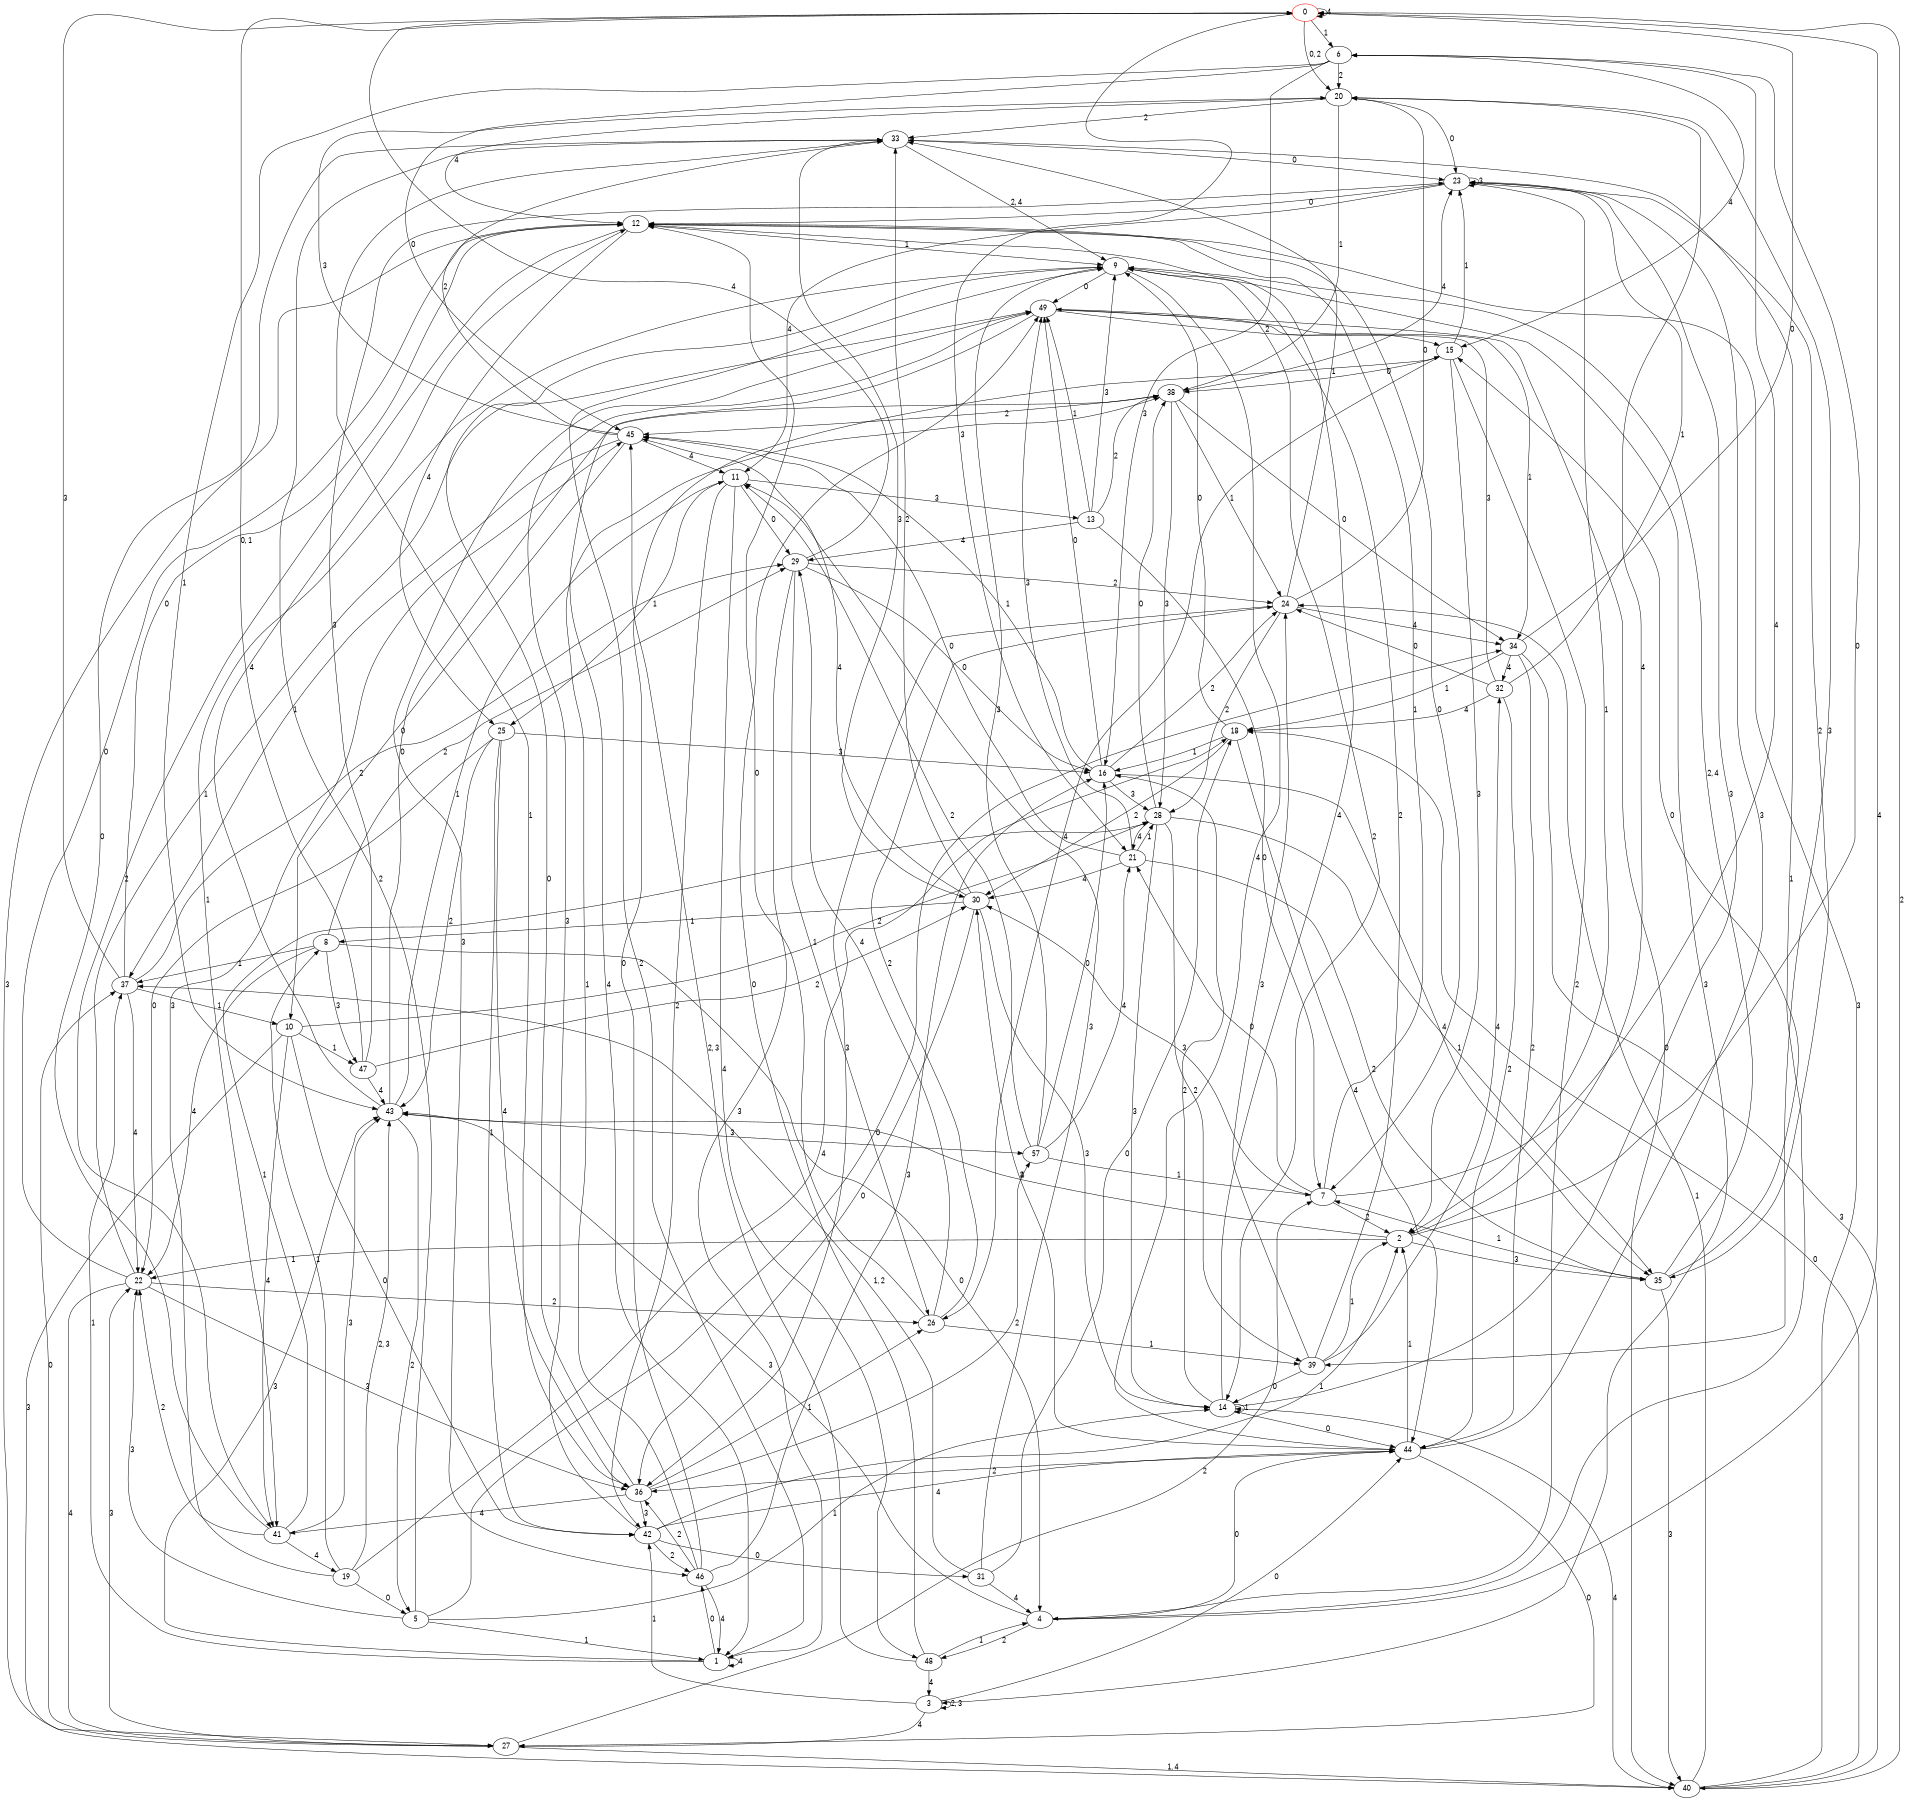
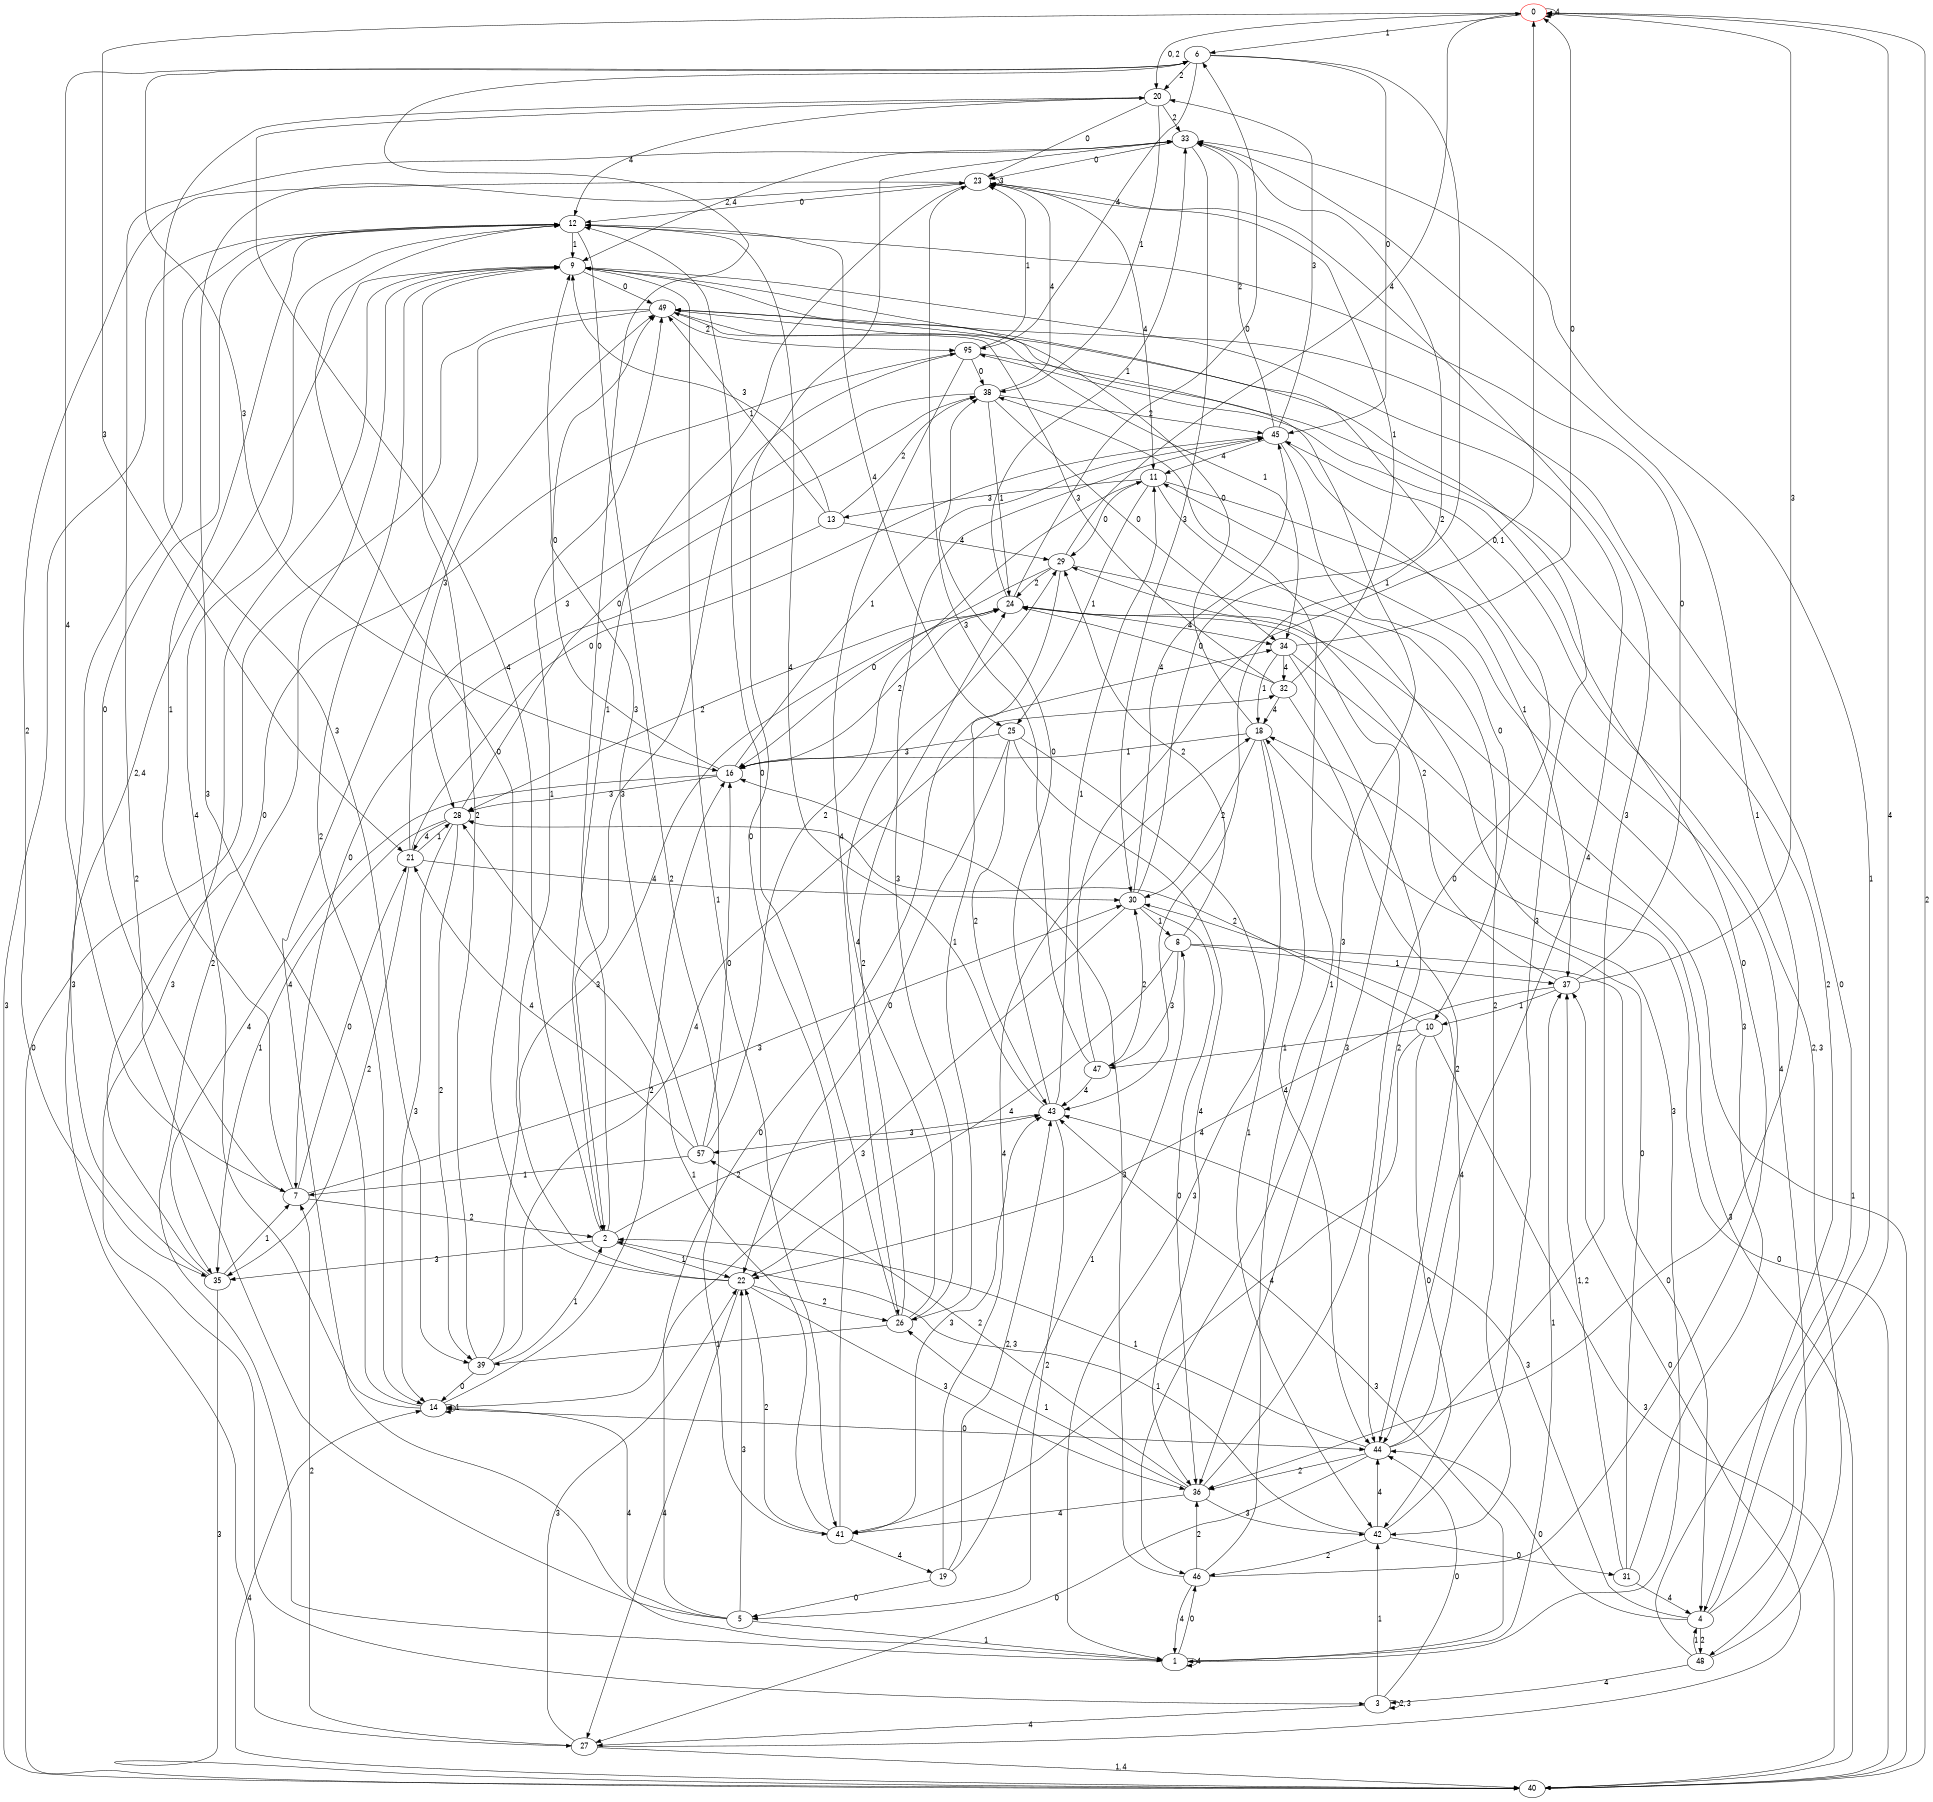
node "15": label "15" -> "95"
edge "24" -> "20": now "24" -> "6"
edge "19" -> "45": now "26" -> "45"
edge "18" -> "1": added, label "3"
edge "5" -> "14": label "1" -> "4"
